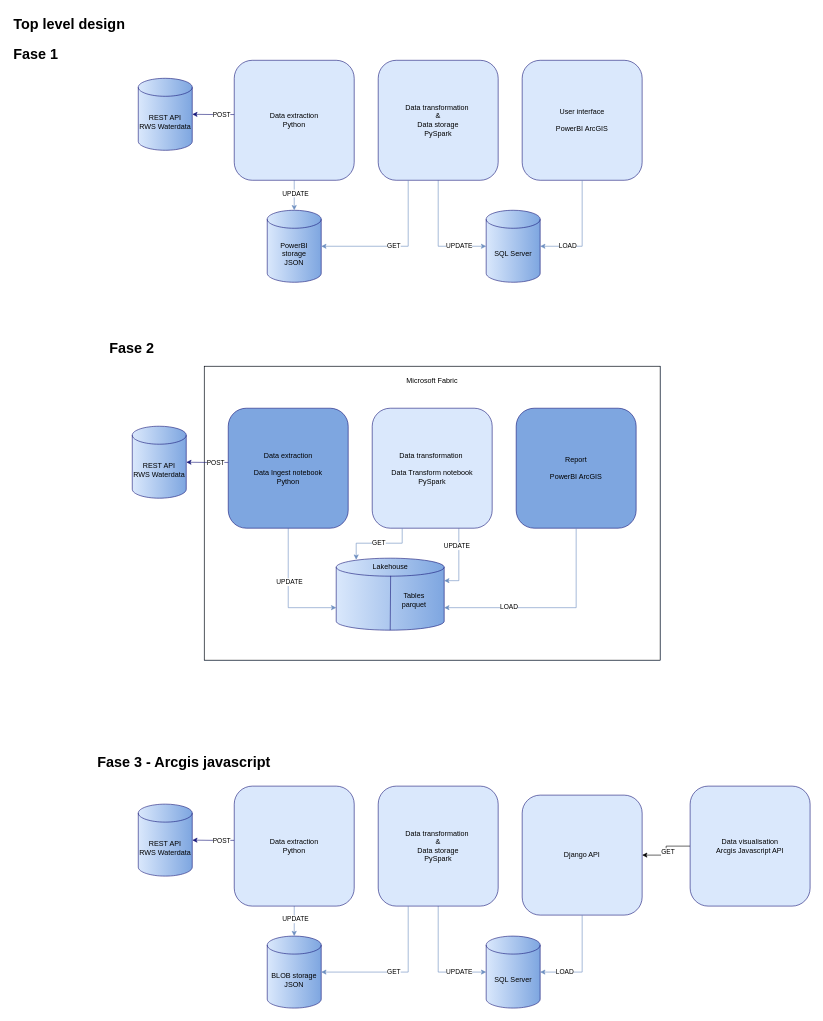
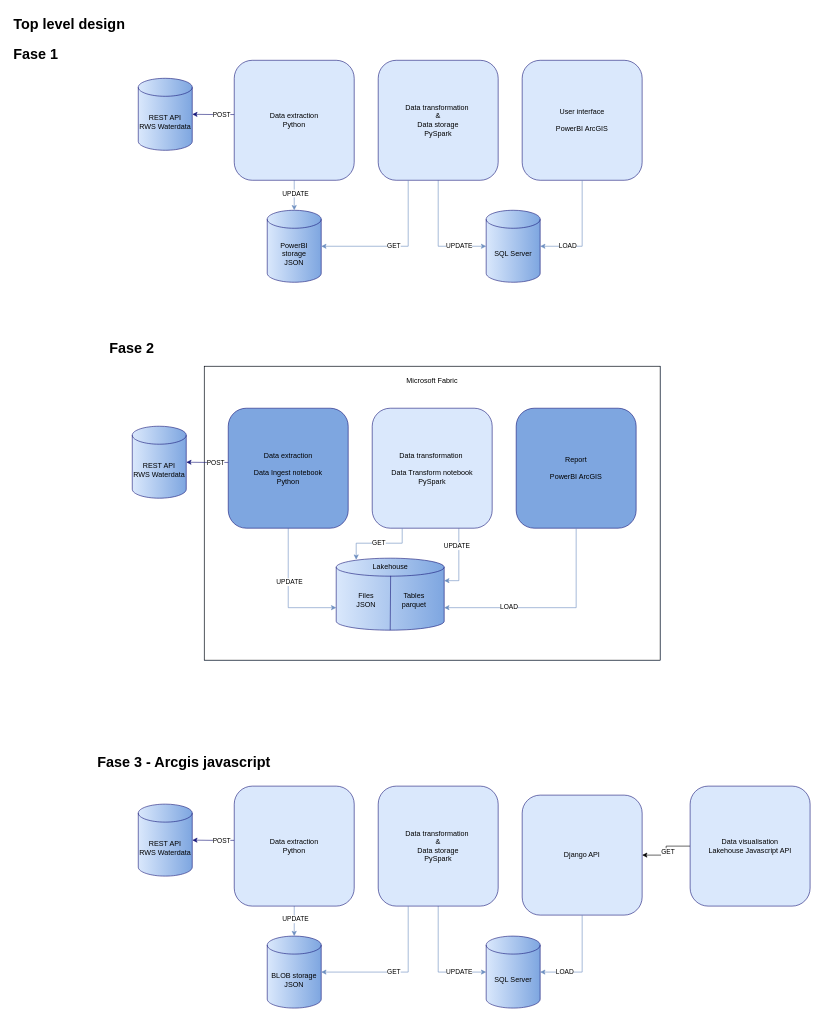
node "Files JSON": added
node "Data visualisation Arcgis Javascript API": label "Data visualisation Arcgis Javascript API" -> "Data visualisation Lakehouse Javascript API"
